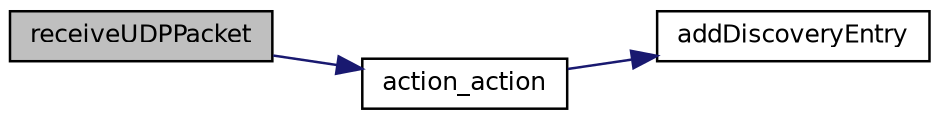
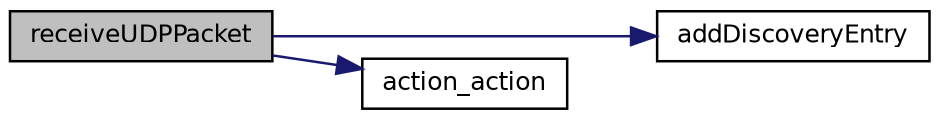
edge "action_action" -> "addDiscoveryEntry": now "receiveUDPPacket" -> "addDiscoveryEntry"
